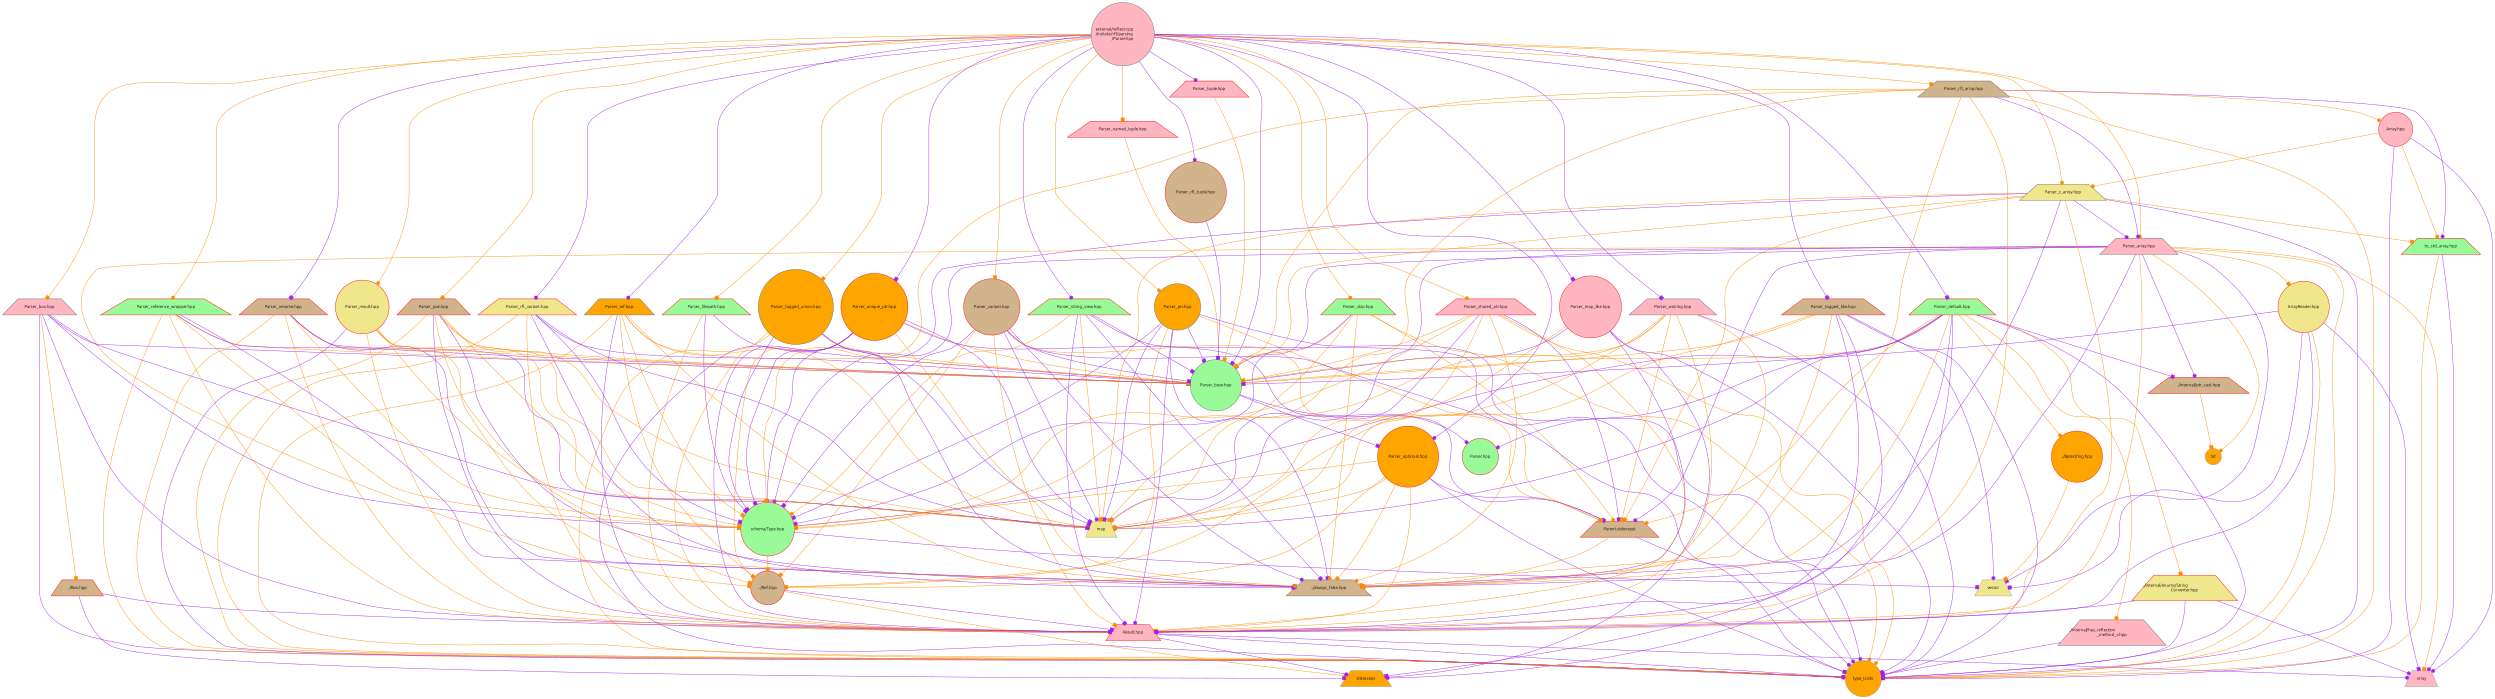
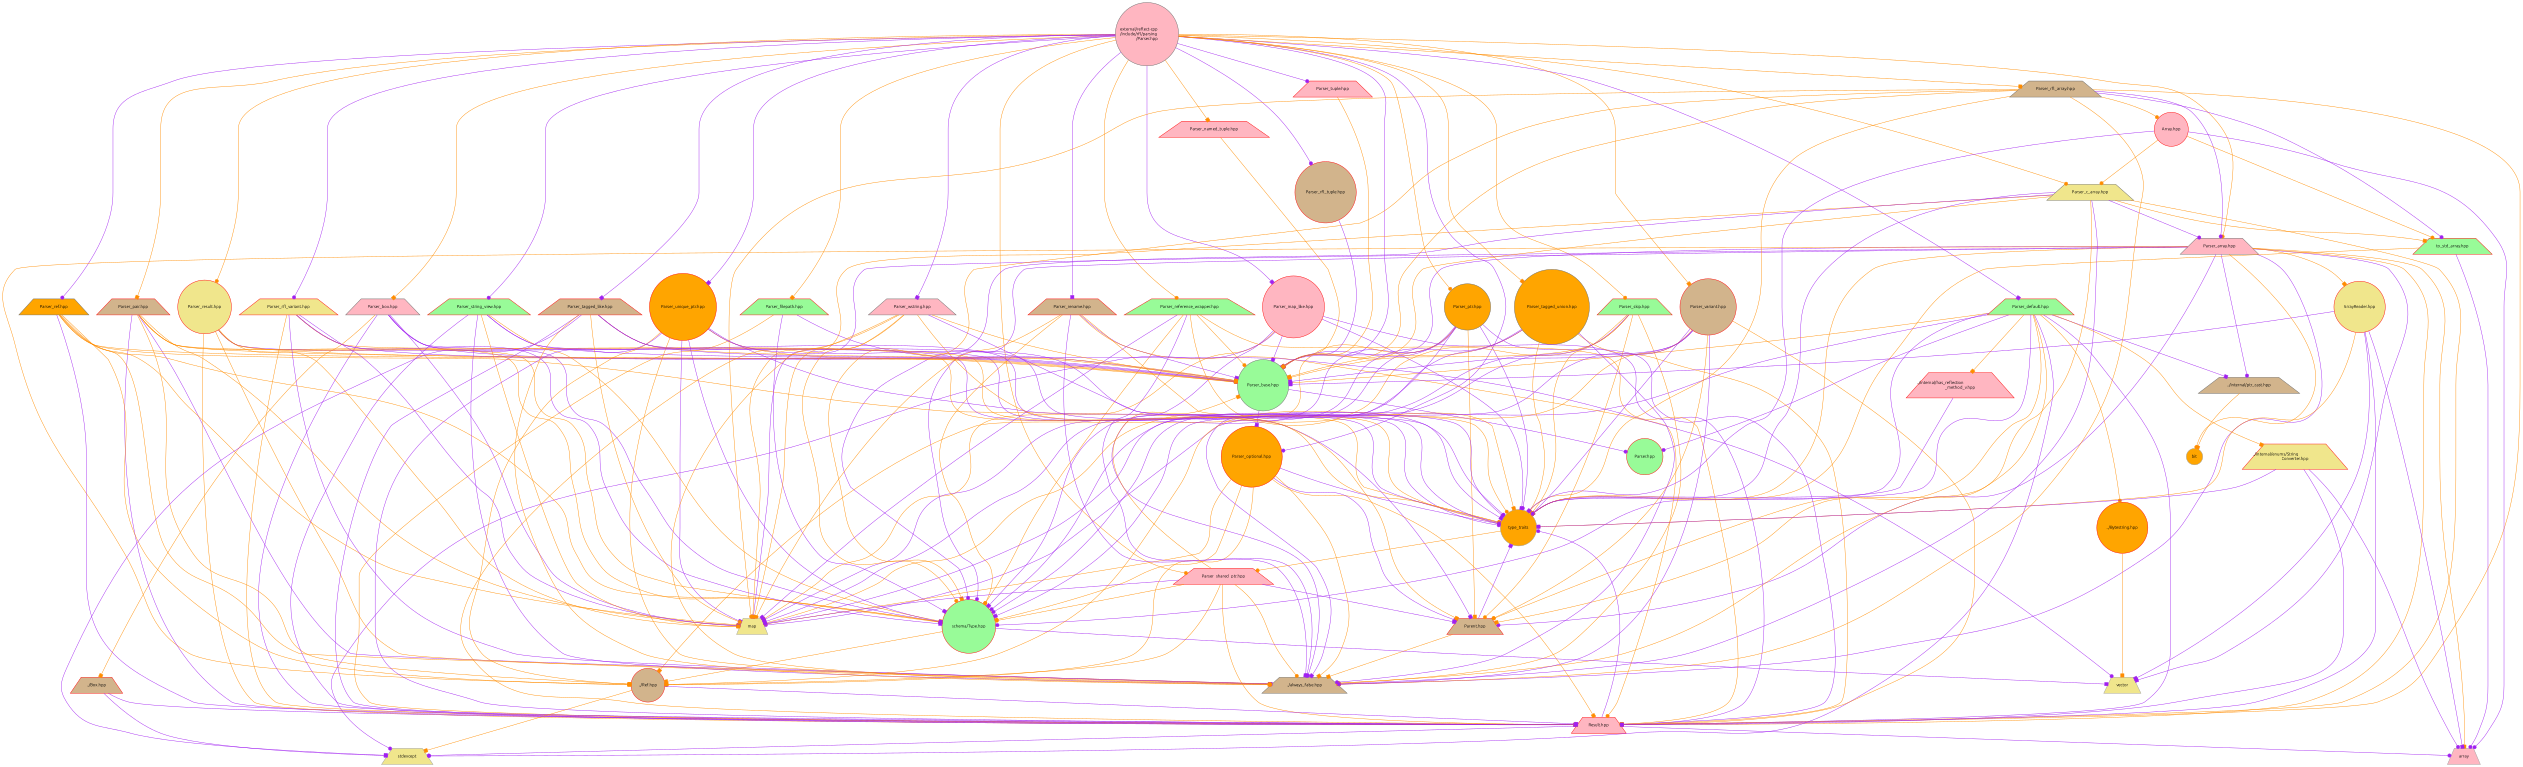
node "../internal/ptr_cast.hpp": color red -> grey40
edge "Parser_shared_ptr.hpp" -> "type_traits": reversed
edge "Parser_map_like.hpp" -> "Result.hpp": added
node "Parent.stdexcept": label "Parent.stdexcept" -> "Parent.hpp"
node "../internal/has_reflection _method_v.hpp": color grey40 -> red
node "stdexcept": fillcolor orange -> khaki
